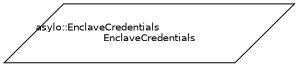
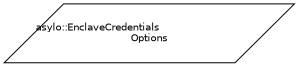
node "asylo::EnclaveCredentials EnclaveCredentials": label "asylo::EnclaveCredentials EnclaveCredentials" -> "asylo::EnclaveCredentials Options"
